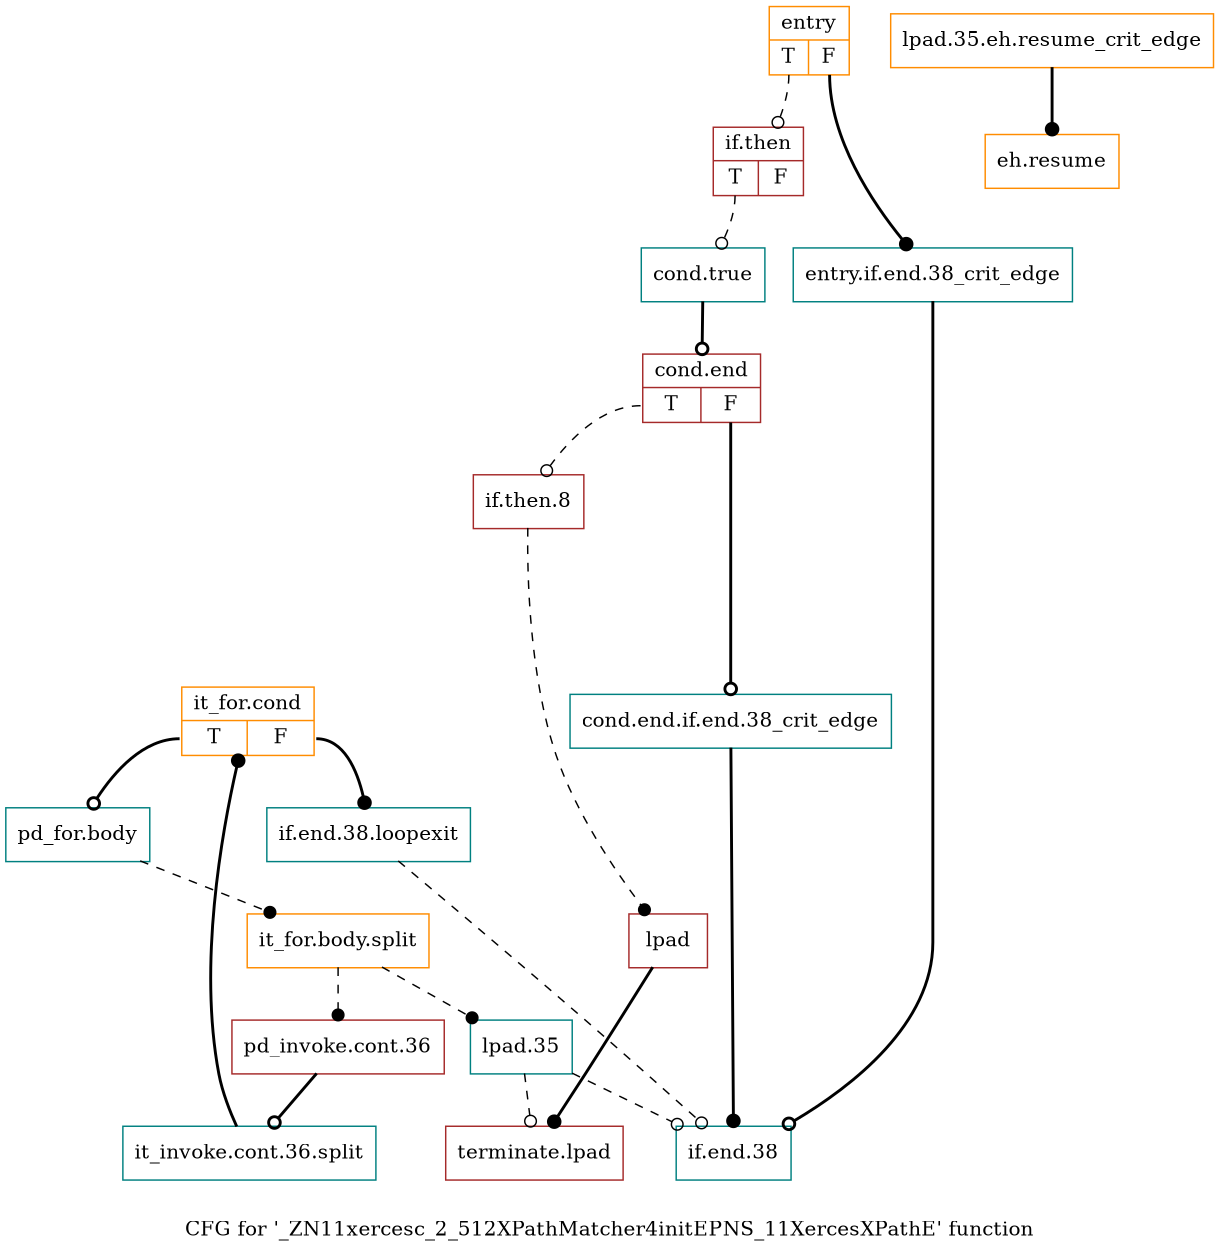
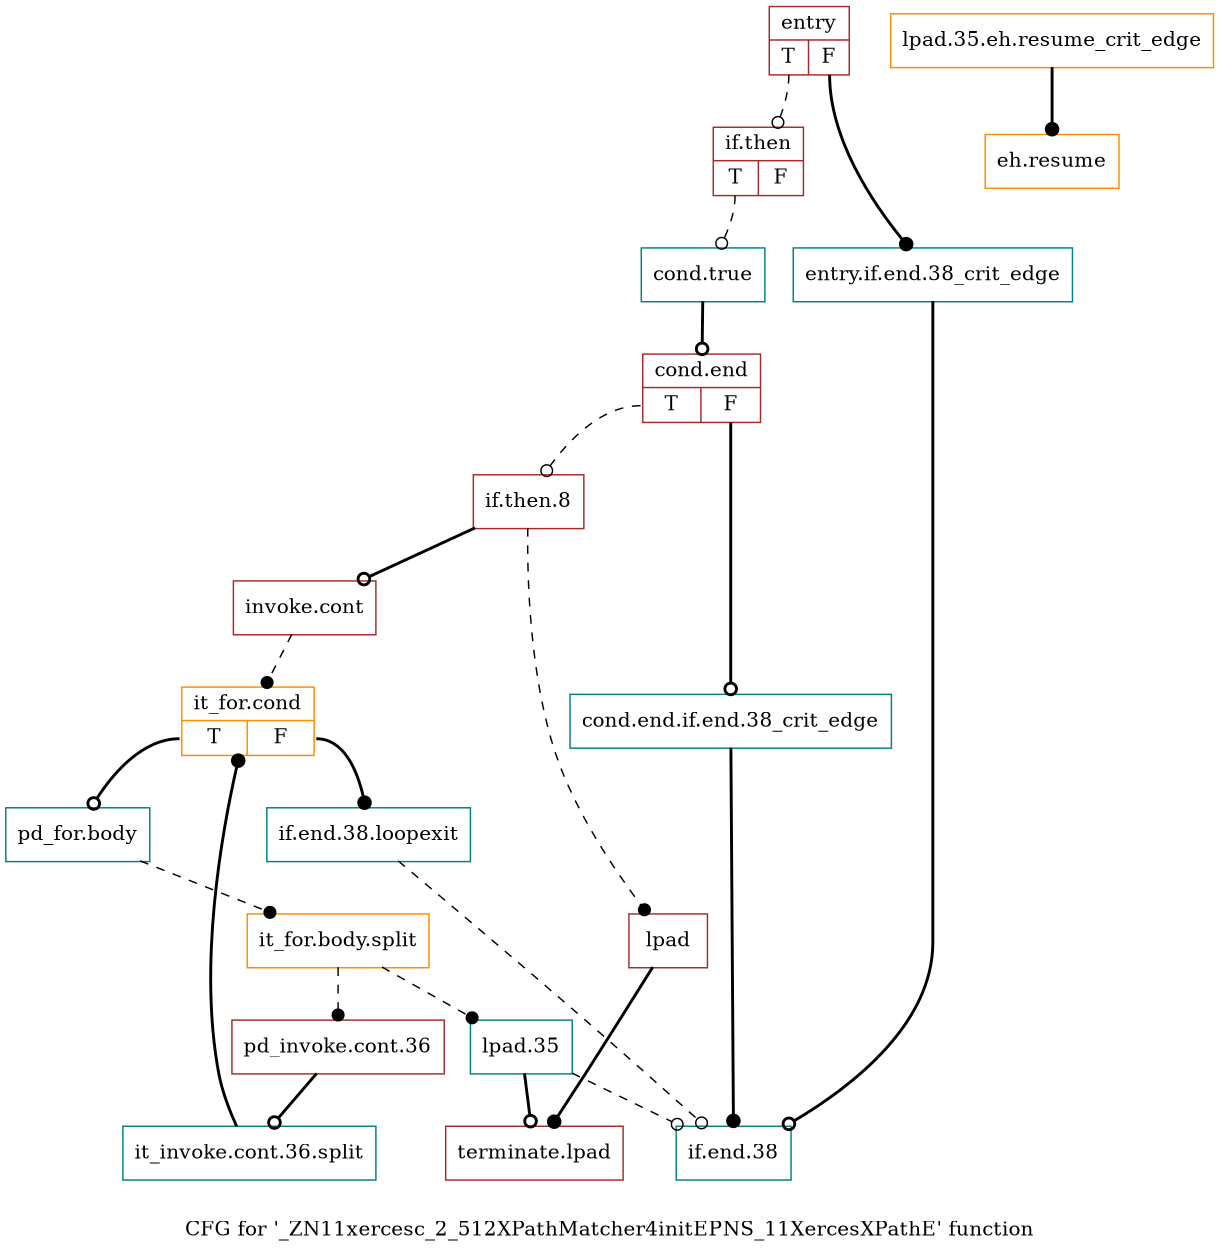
node "entry": color darkorange -> brown
node "invoke.cont": added
edge "lpad.35" -> "terminate.lpad": style dashed -> bold
